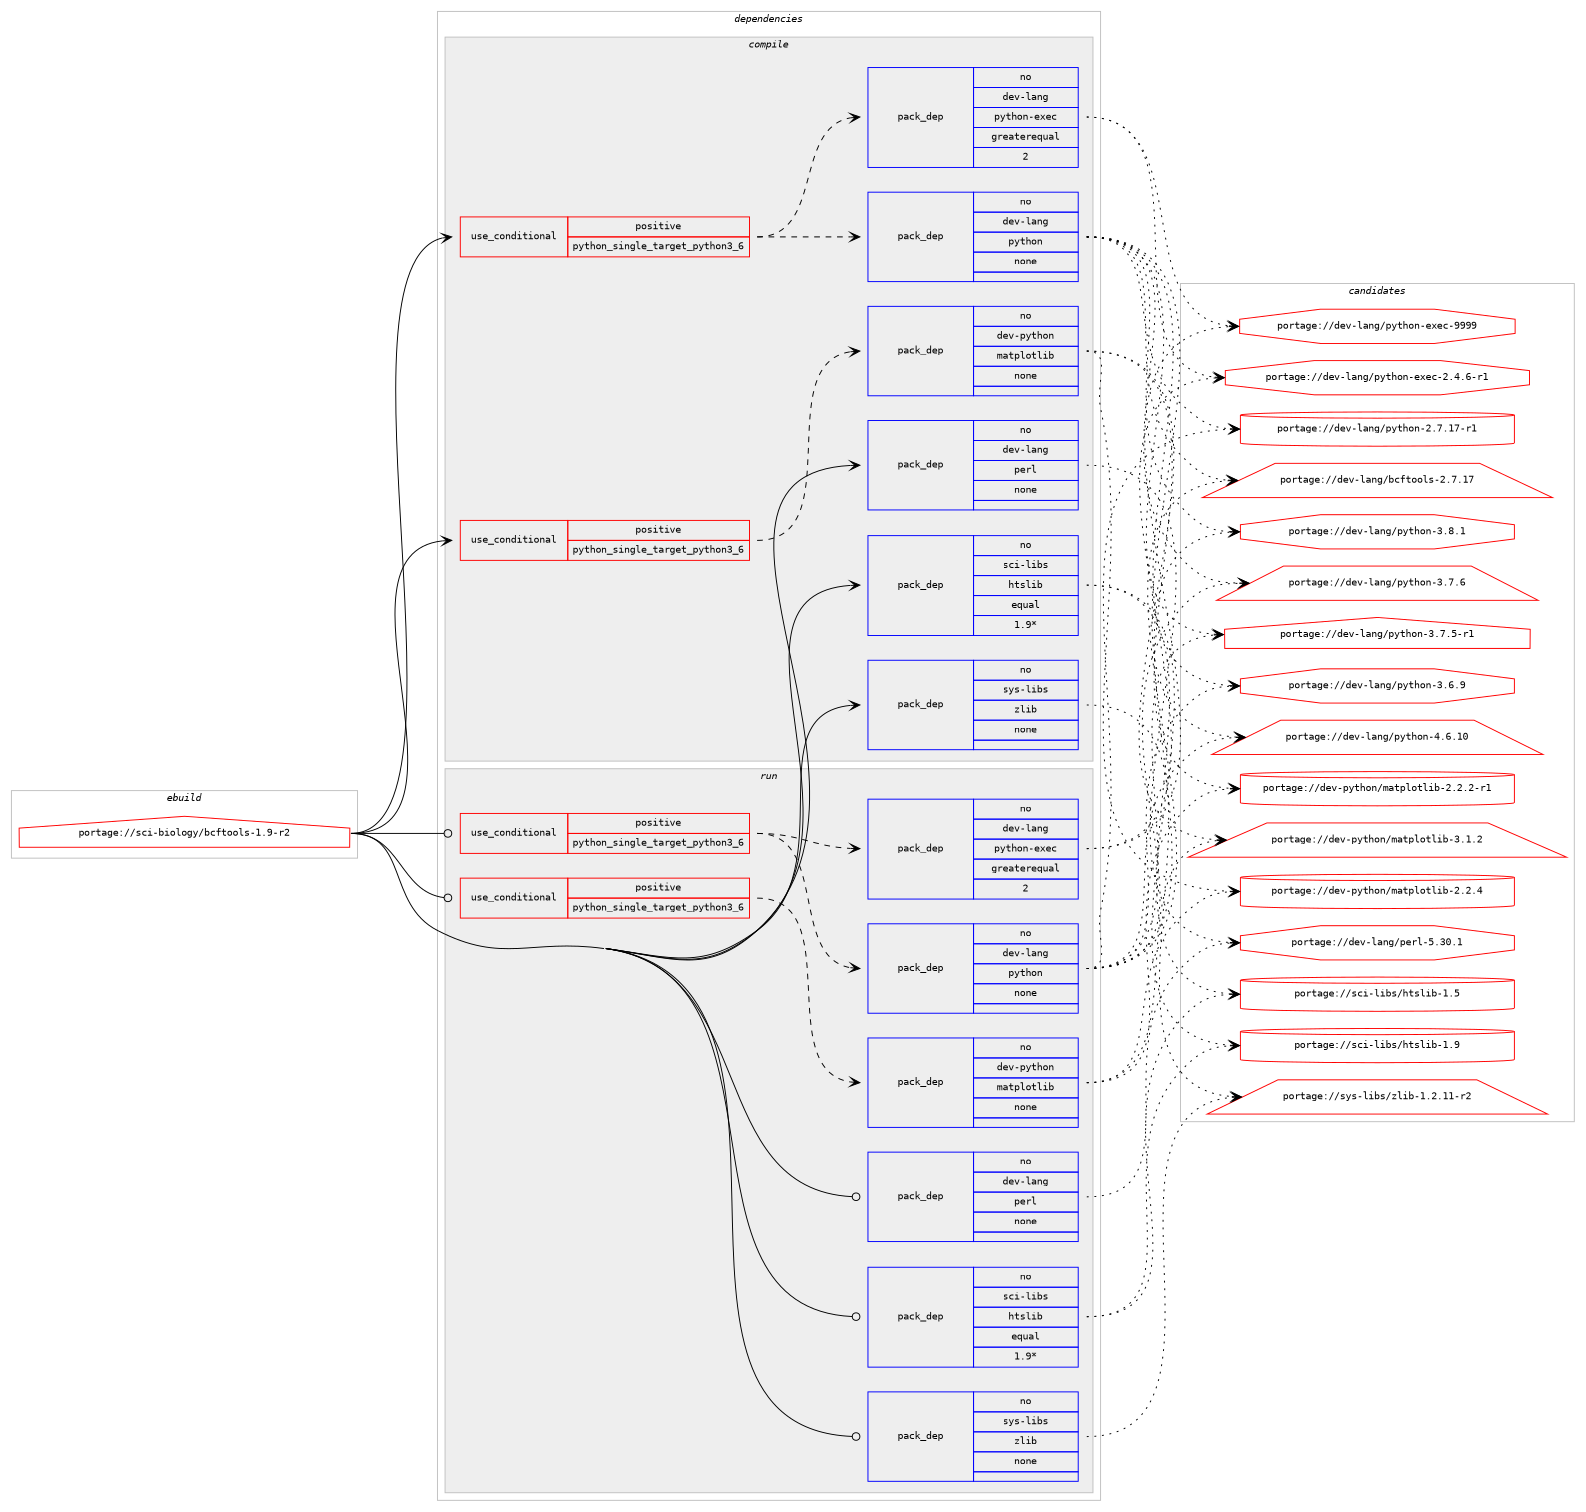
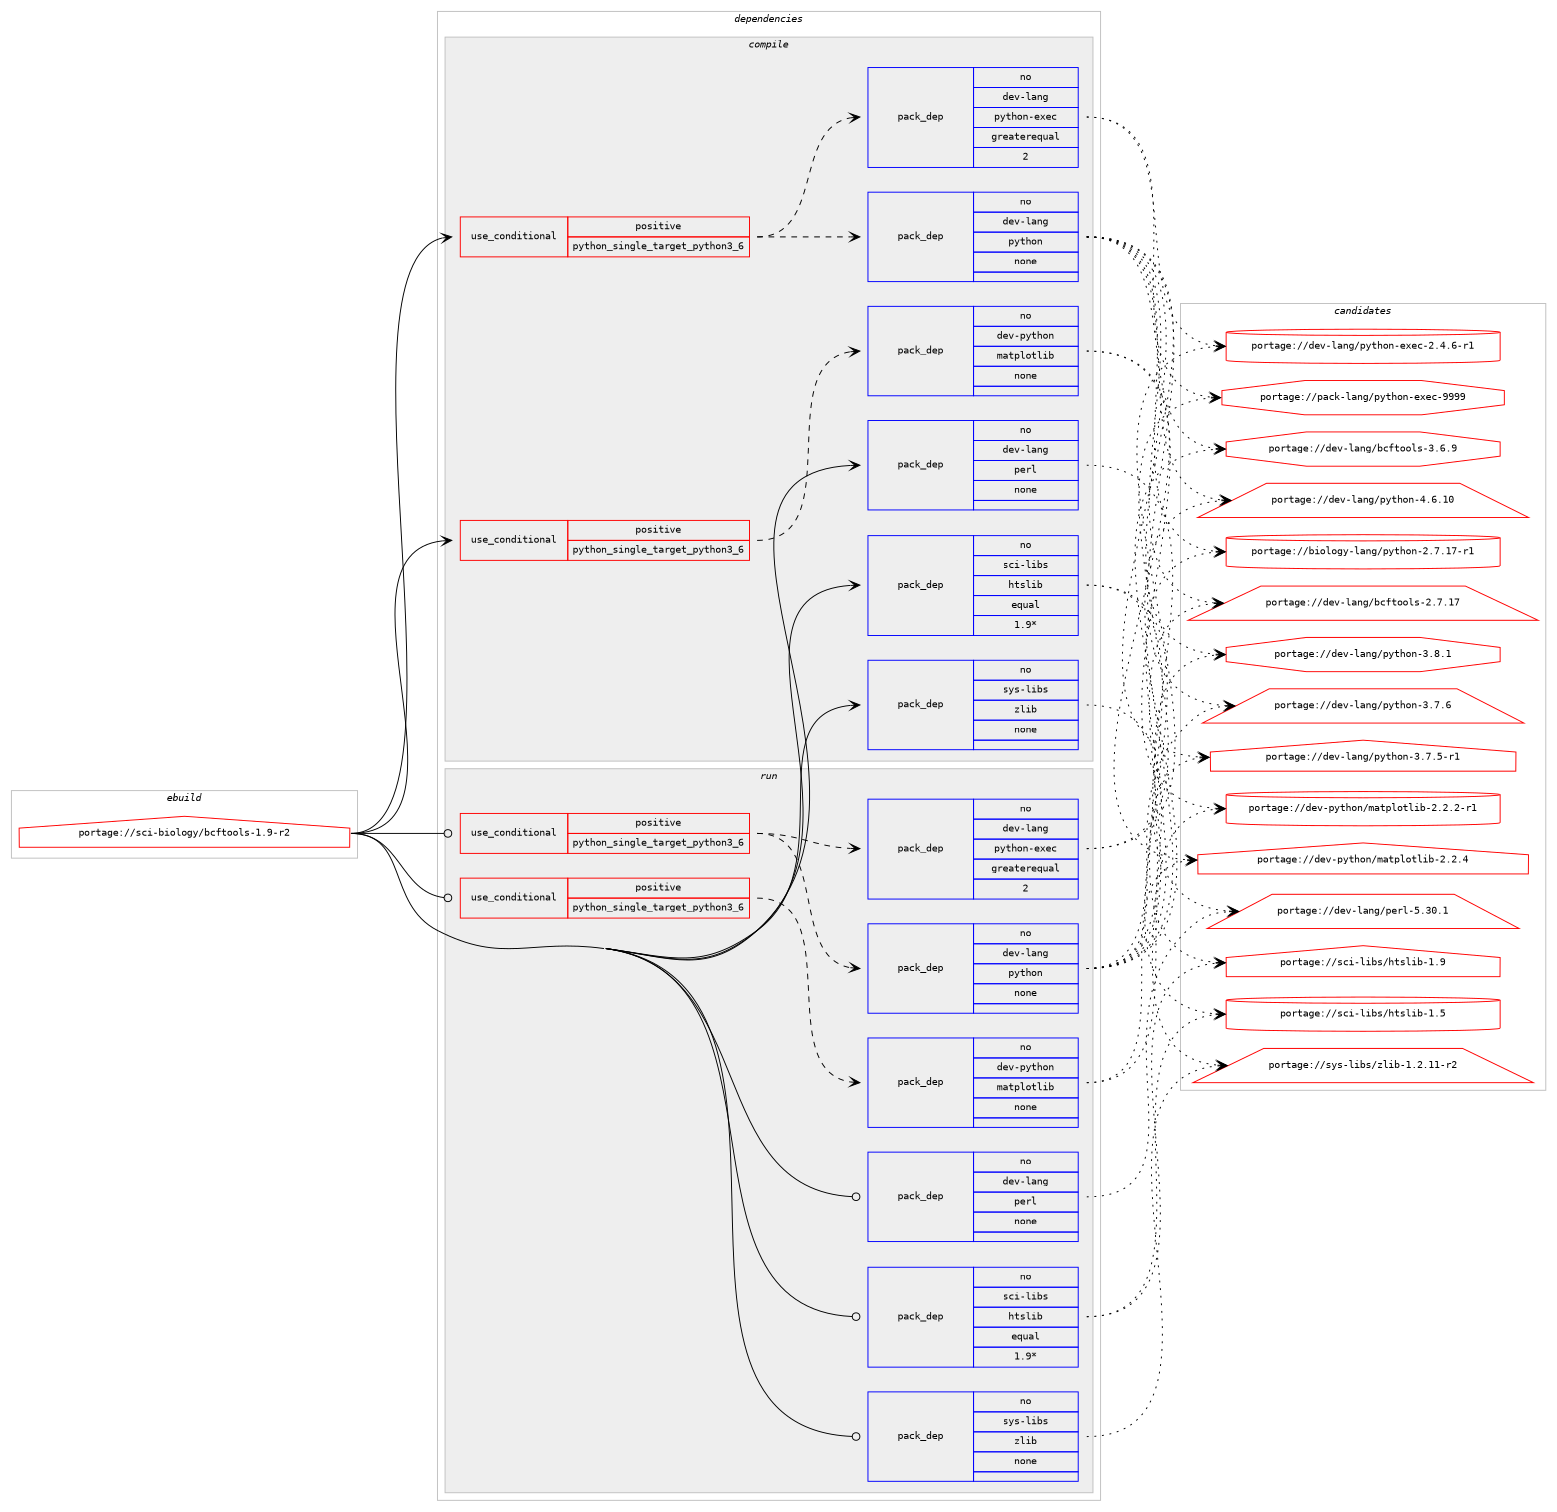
node "portage://dev-lang/python-exec-9999": label "portage://dev-lang/python-exec-9999" -> "portage://pack-lang/python-exec-9999"
node "portage://dev-lang/python-exec-2.4.6-r1": shape octagon -> cylinder
node "portage://dev-lang/python-2.7.17-r1": label "portage://dev-lang/python-2.7.17-r1" -> "portage://biology-lang/python-2.7.17-r1"
node "portage://dev-lang/python-3.6.9": label "portage://dev-lang/python-3.6.9" -> "portage://dev-lang/bcftools-3.6.9"
node "portage://dev-python/matplotlib-3.1.2": removed
node "portage://dev-python/matplotlib-2.2.4": shape cylinder -> house
node "portage://dev-lang/perl-5.30.1": shape octagon -> trapezium
node "portage://sci-libs/htslib-1.9": shape cylinder -> house
